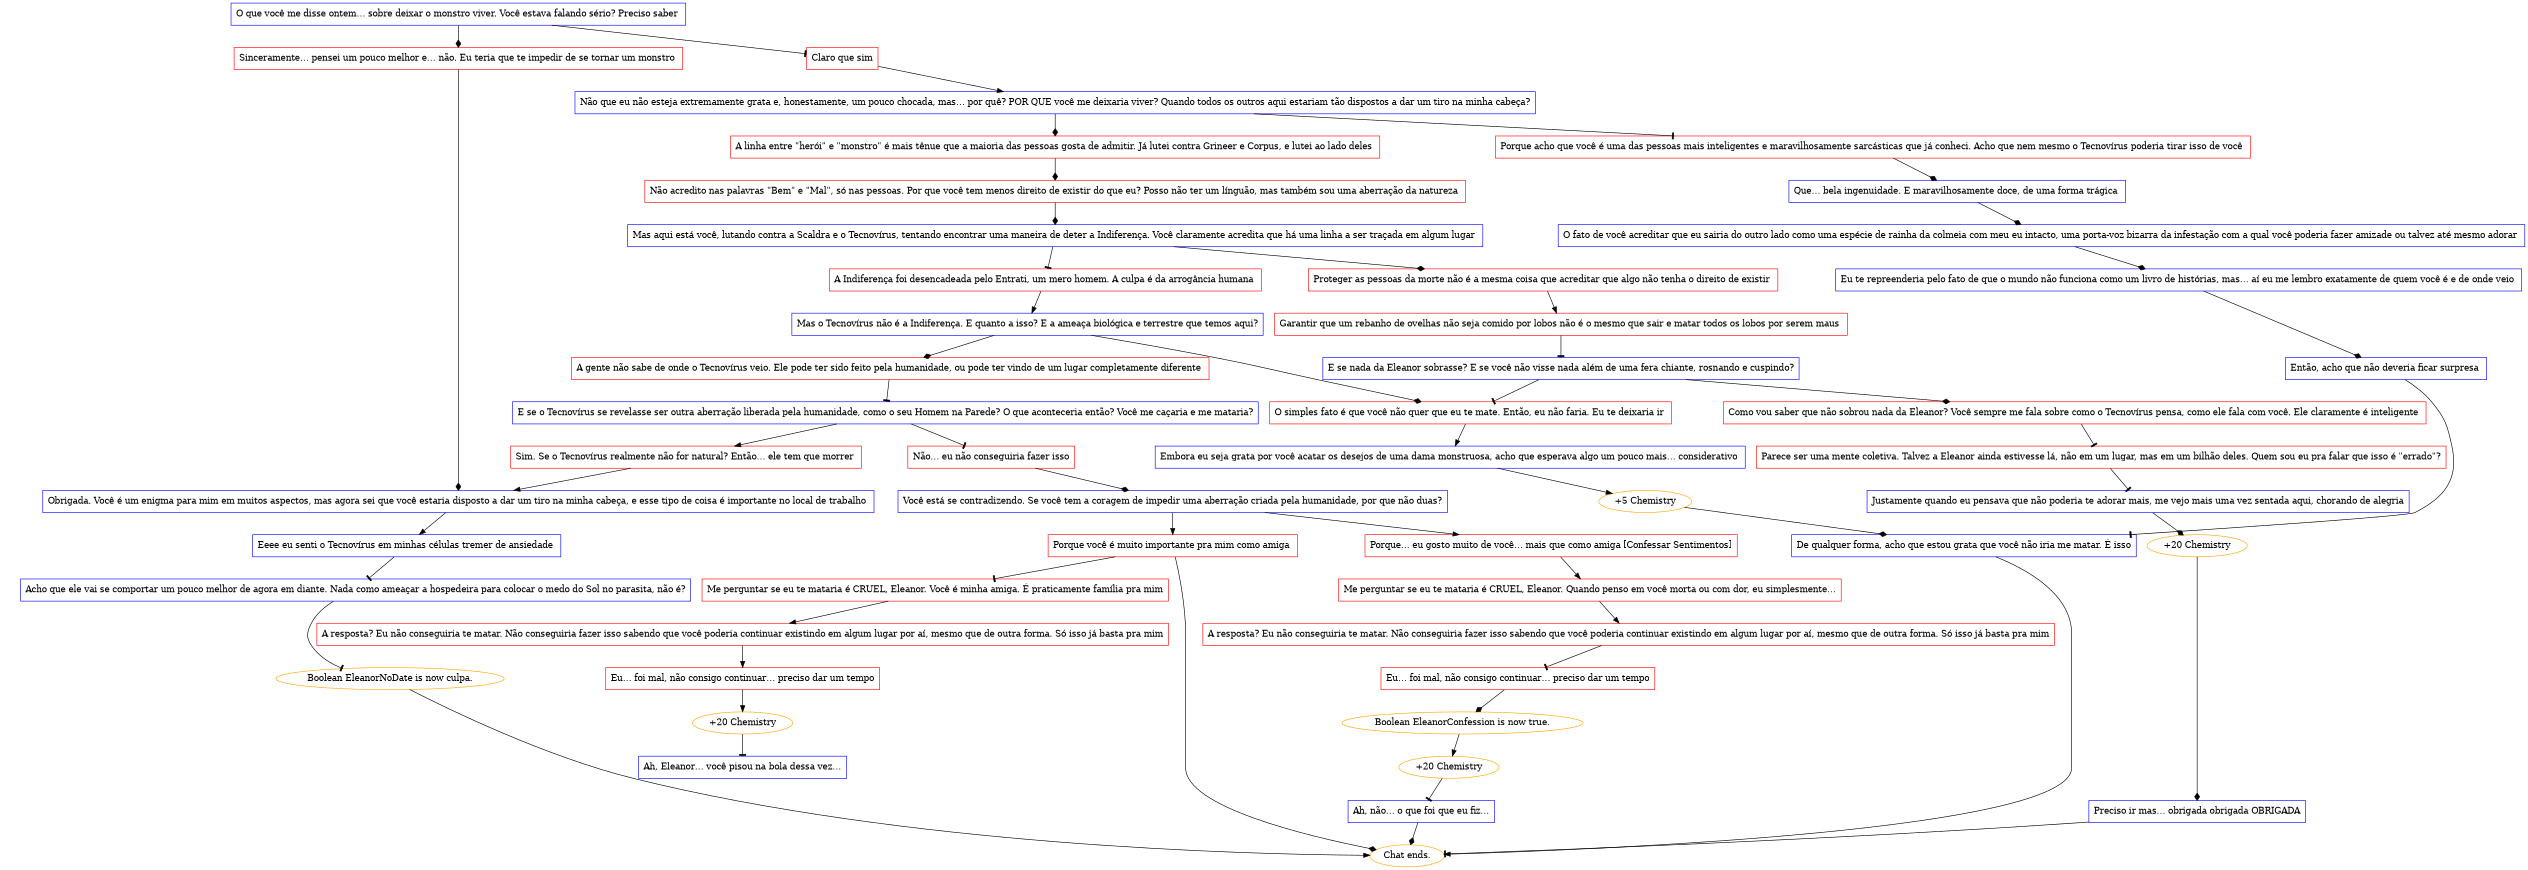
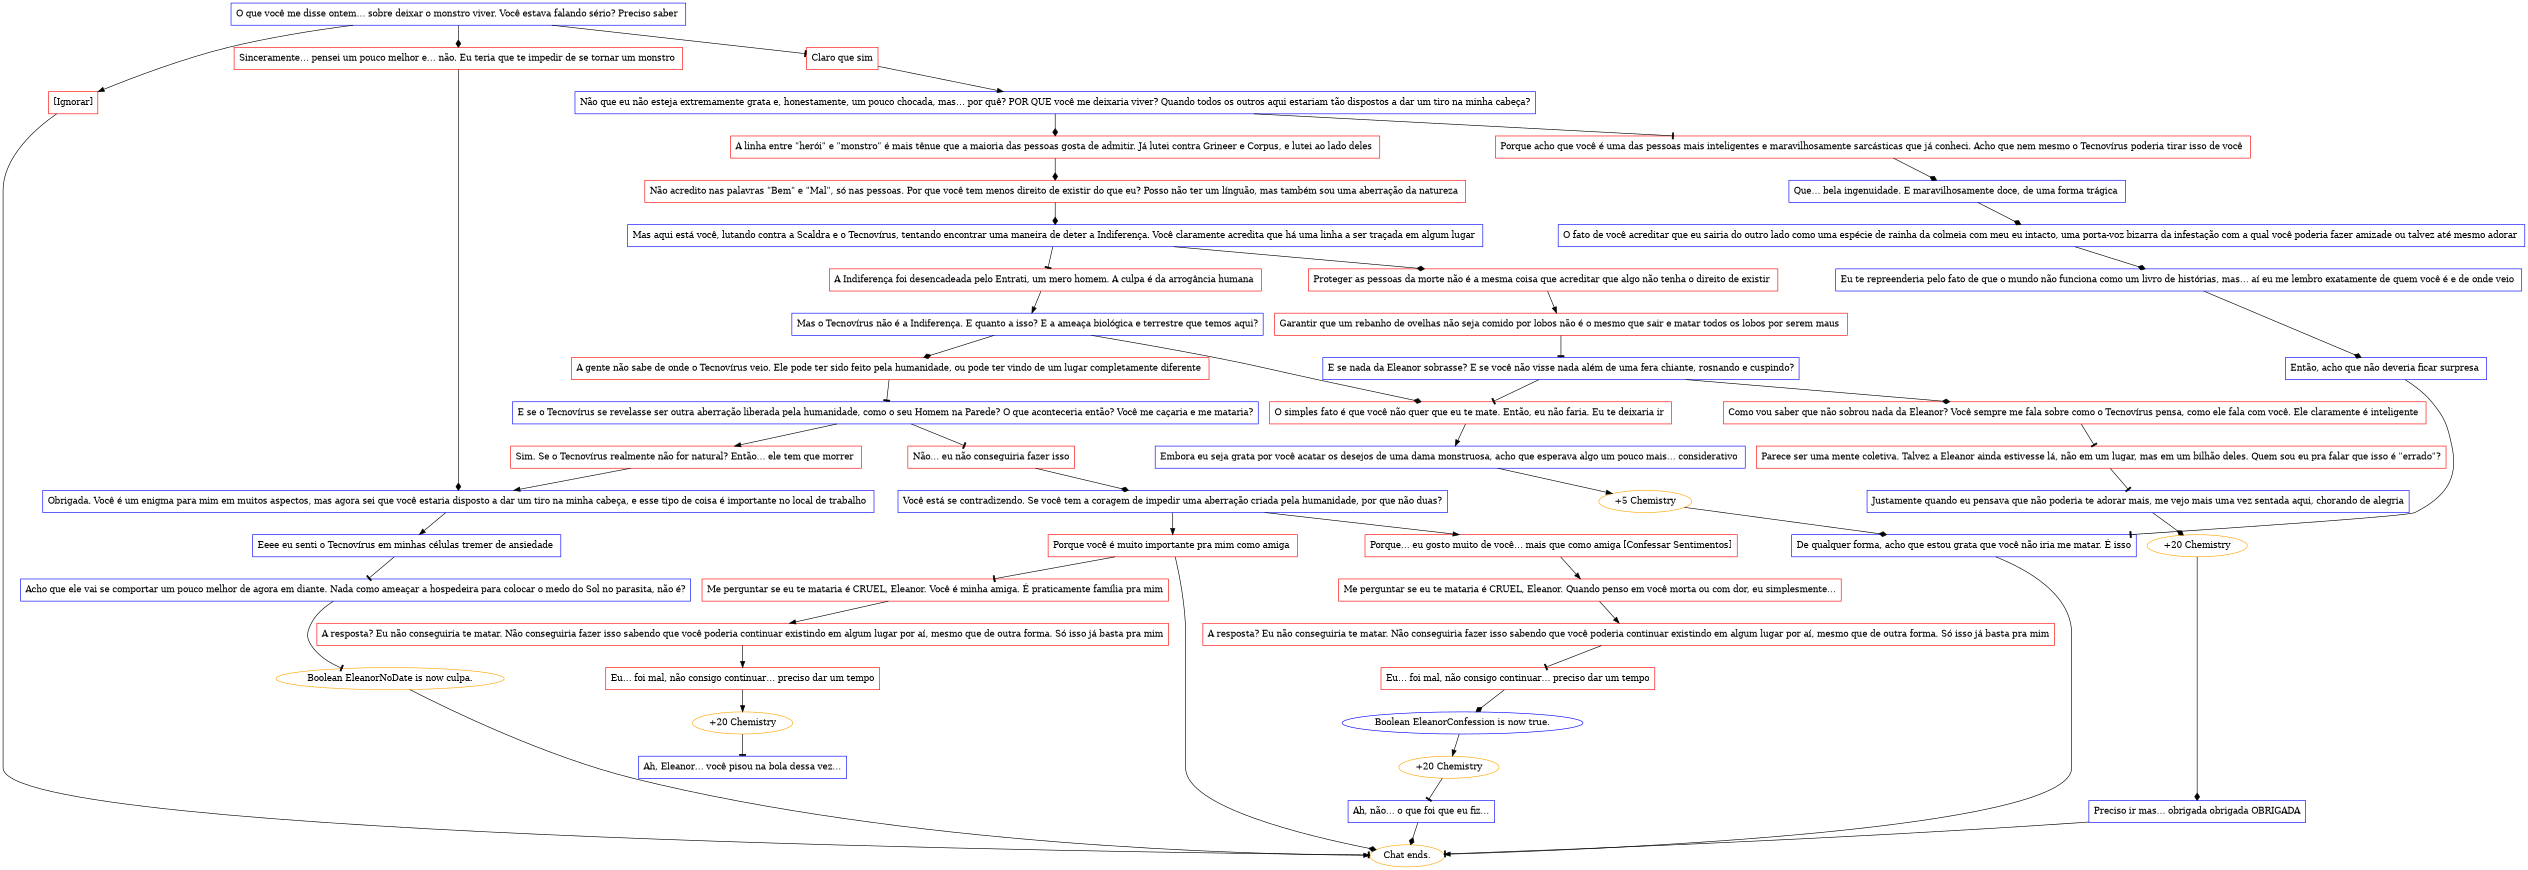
node "[Ignorar]": added
node "Boolean EleanorConfession is now true.": color orange -> blue
